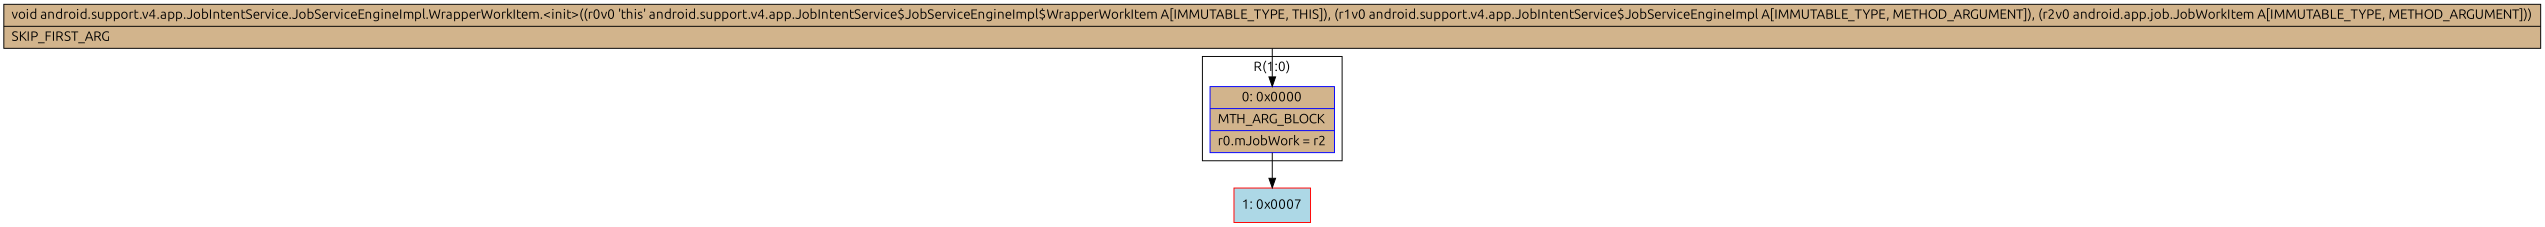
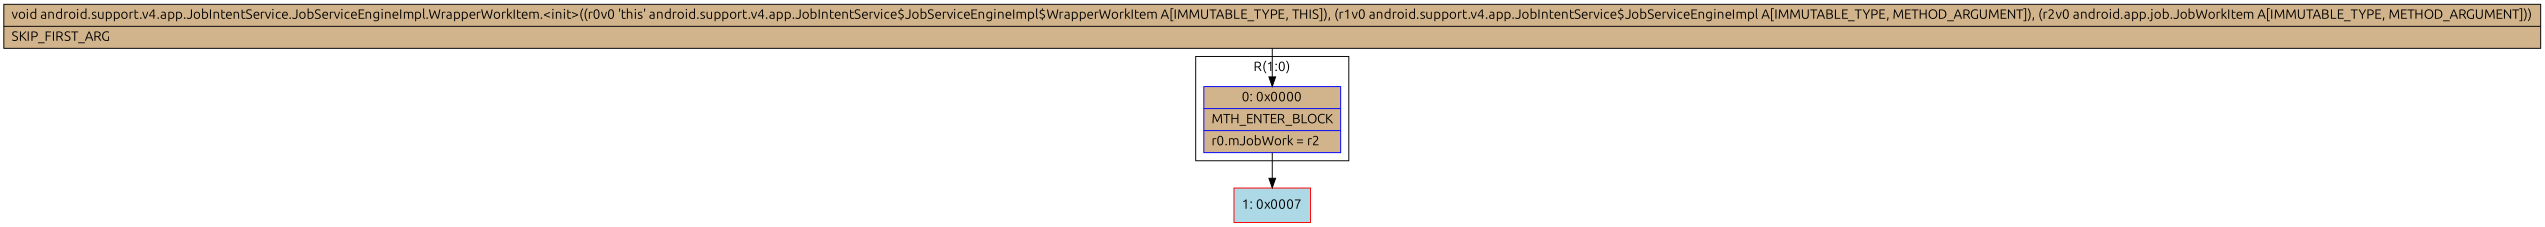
node "0: 0x0000": text "MTH_ARG_BLOCK" -> "MTH_ENTER_BLOCK"
